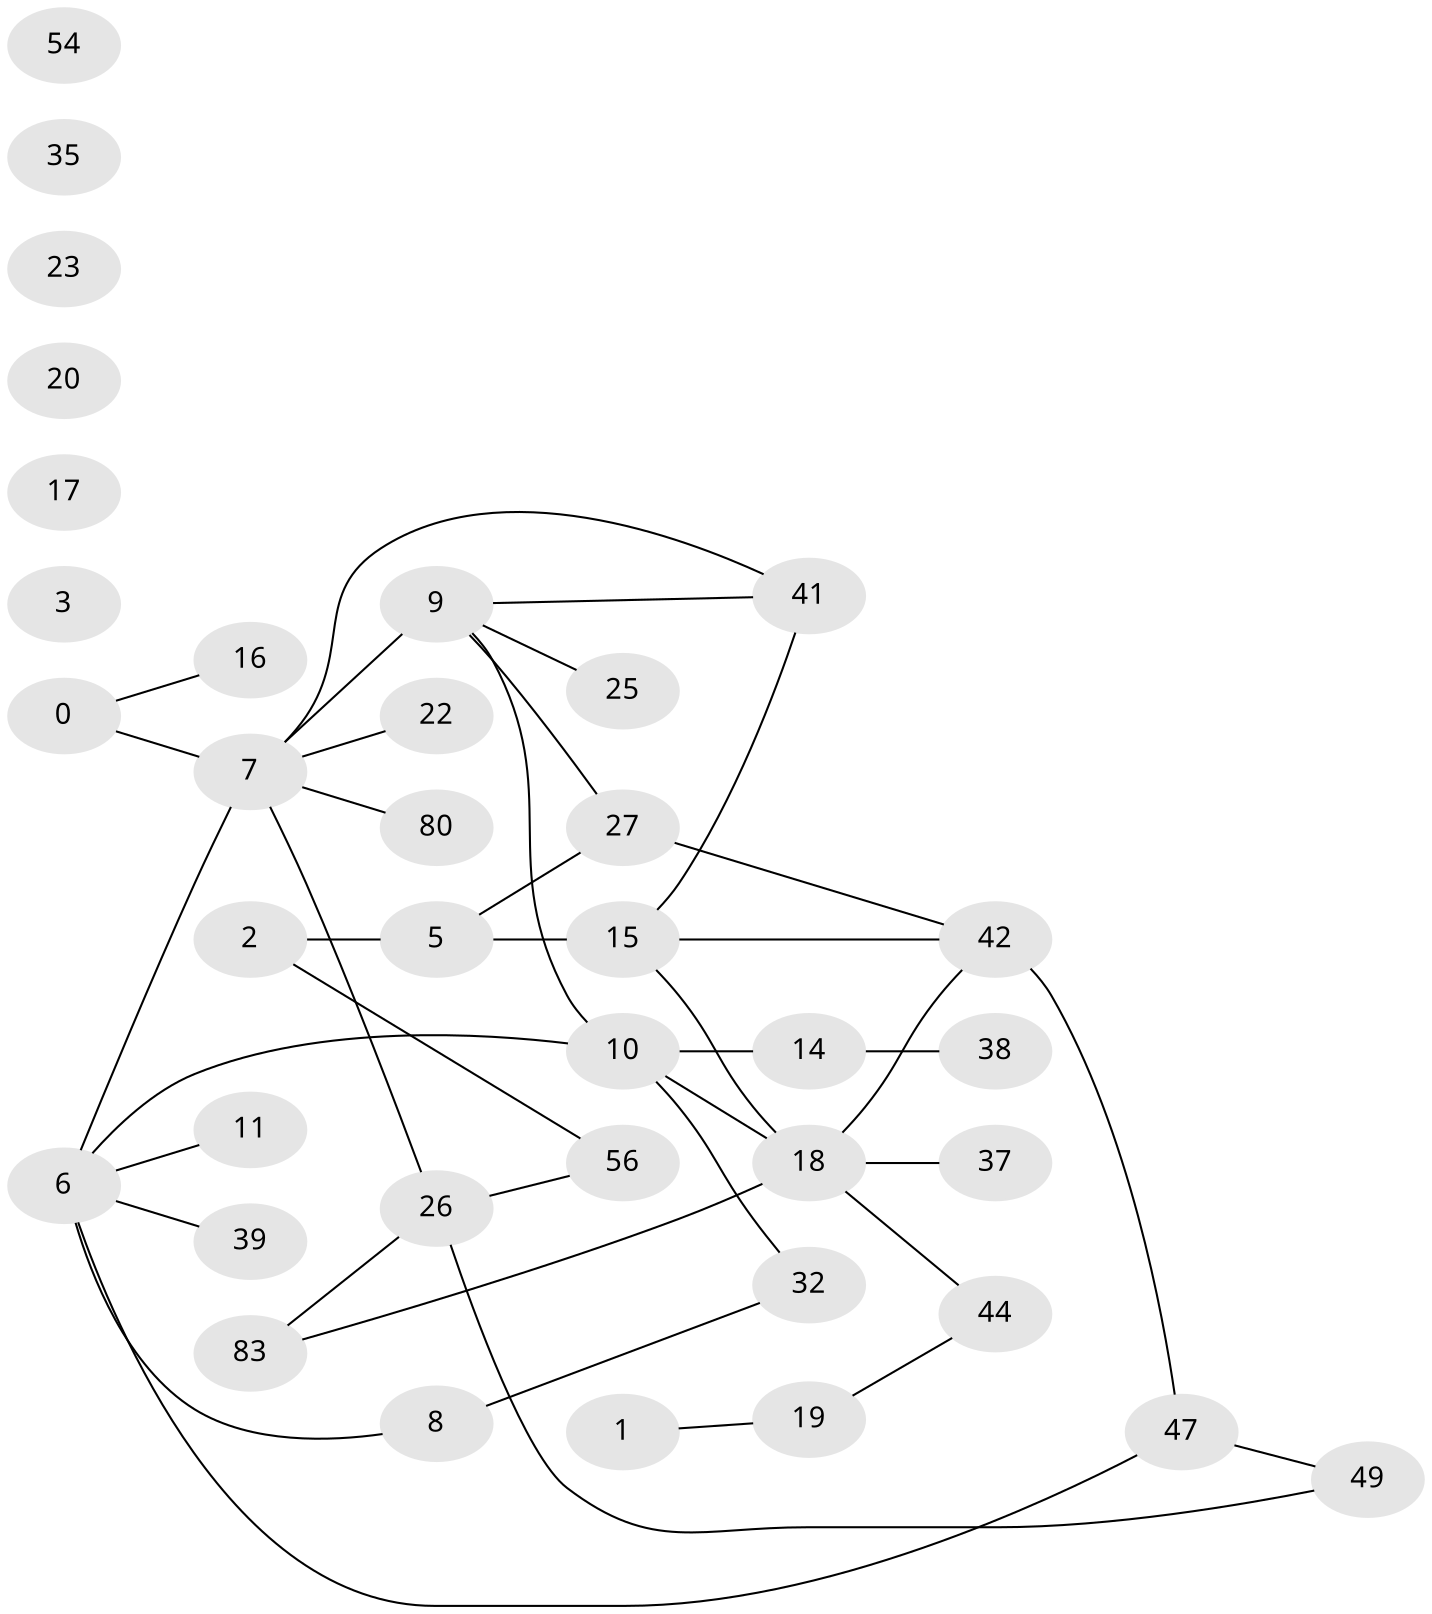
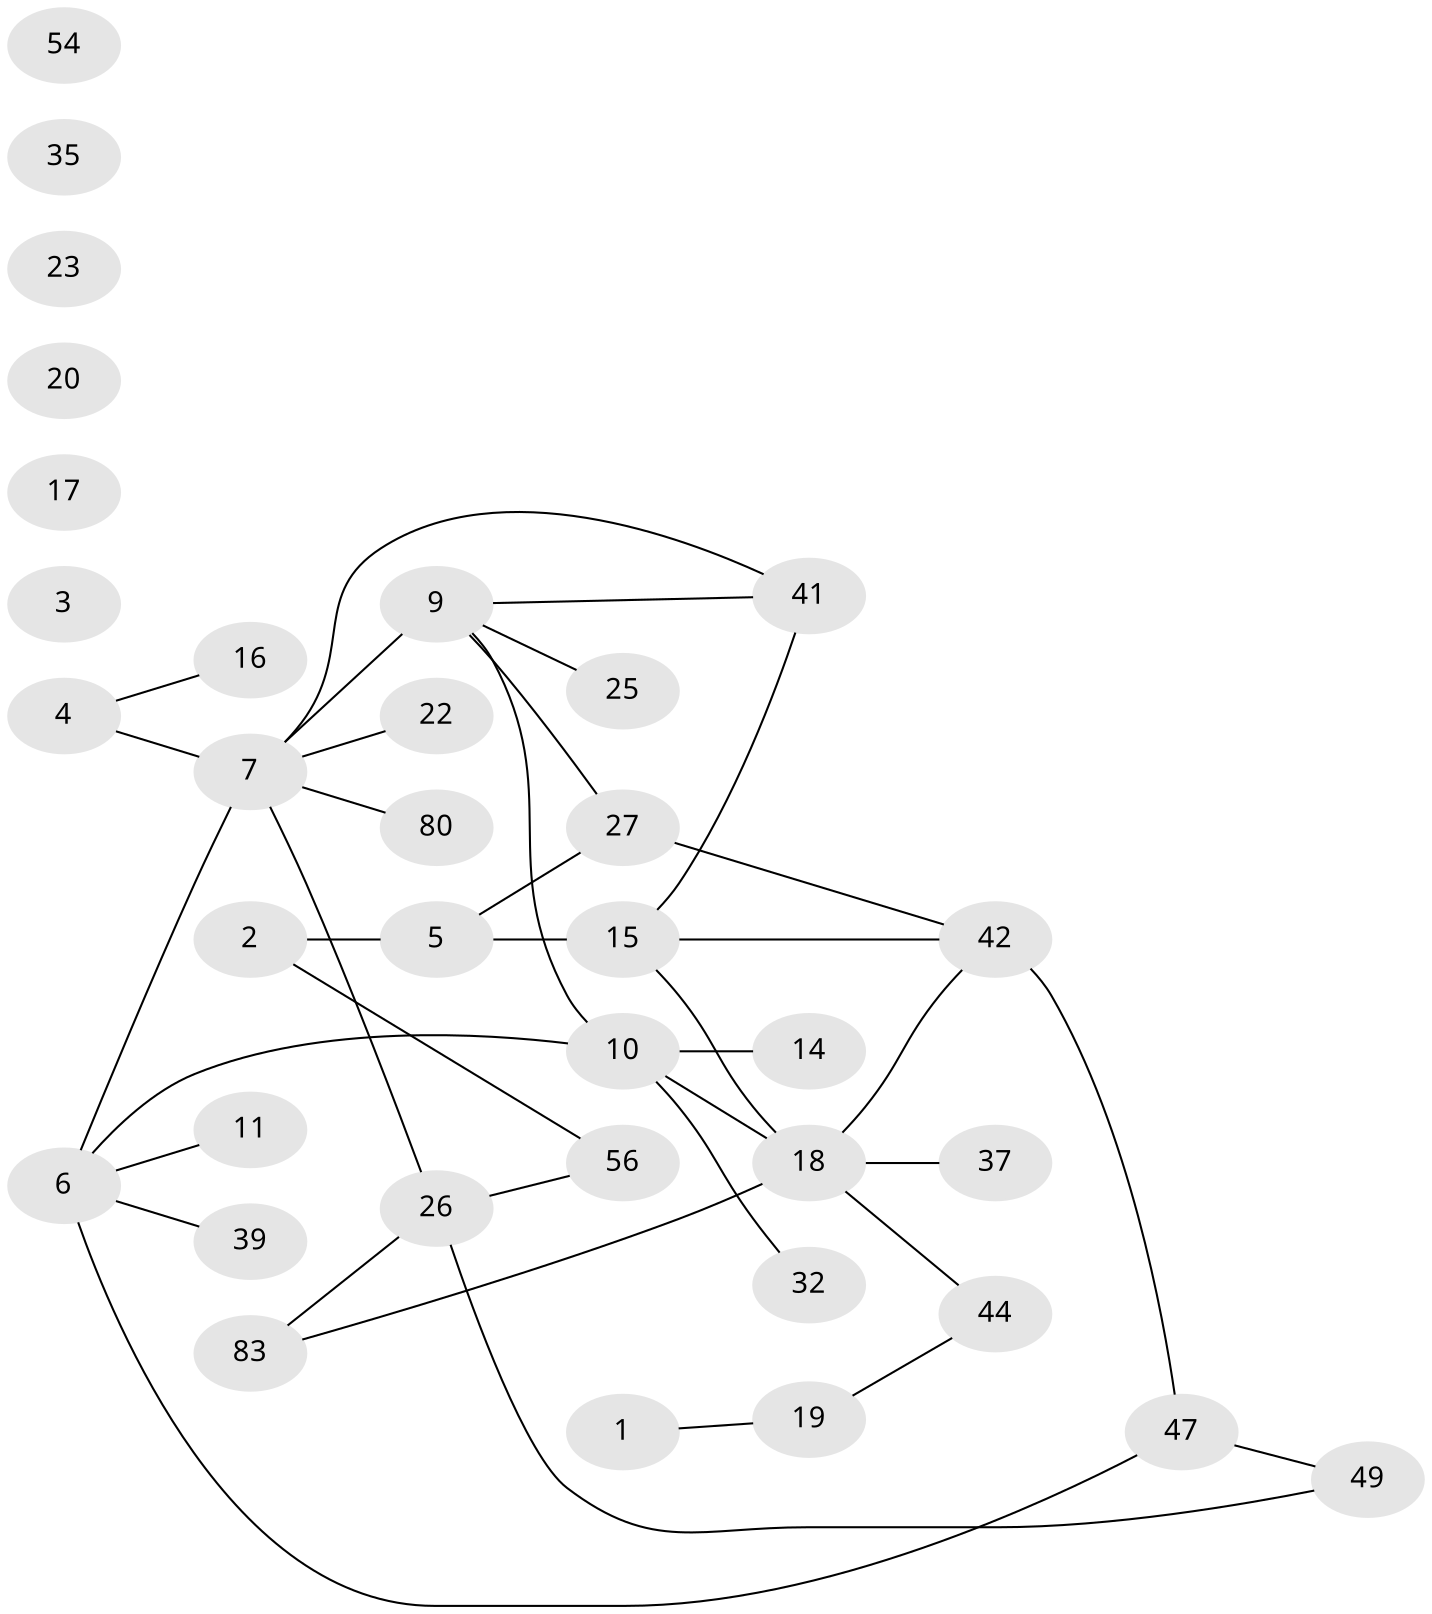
node "0": label "0" -> "4"
node "38": removed
node "8": removed
